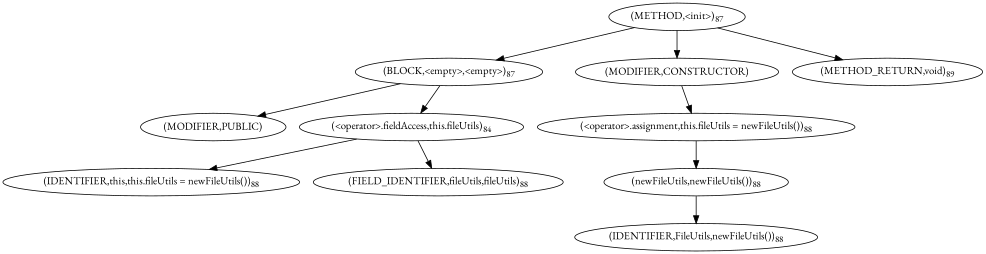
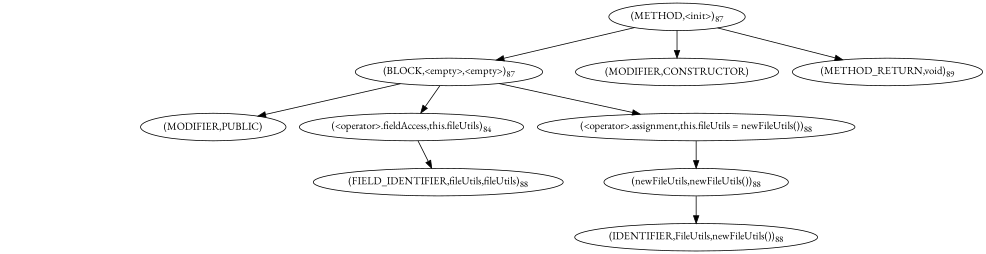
edge "(MODIFIER,CONSTRUCTOR)" -> "(<operator>.assignment,this.fileUtils = newFileUtils())": now "(BLOCK,<empty>,<empty>)" -> "(<operator>.assignment,this.fileUtils = newFileUtils())"
node "(IDENTIFIER,this,this.fileUtils = newFileUtils())": removed
